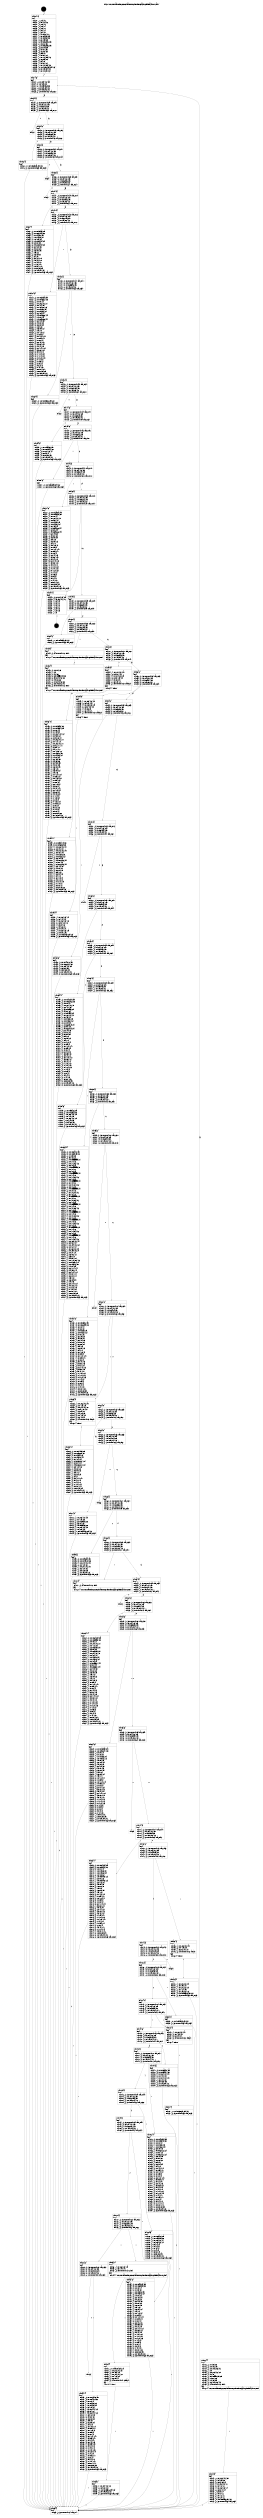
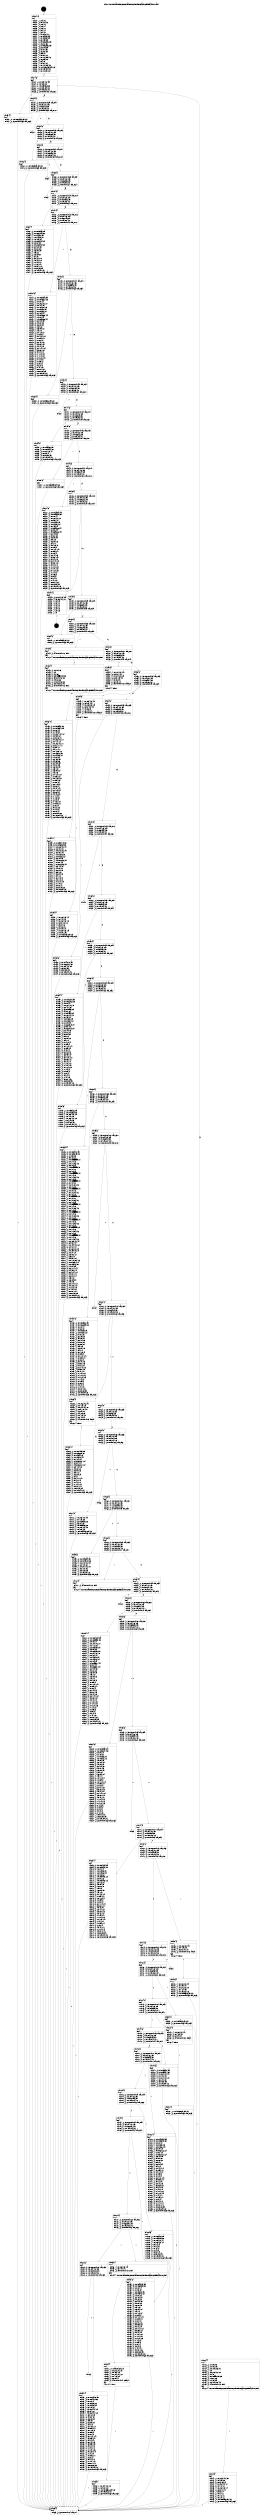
node "0x401f57 [15]": added
